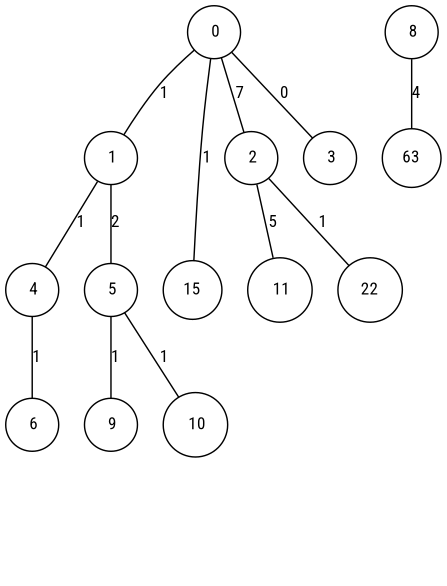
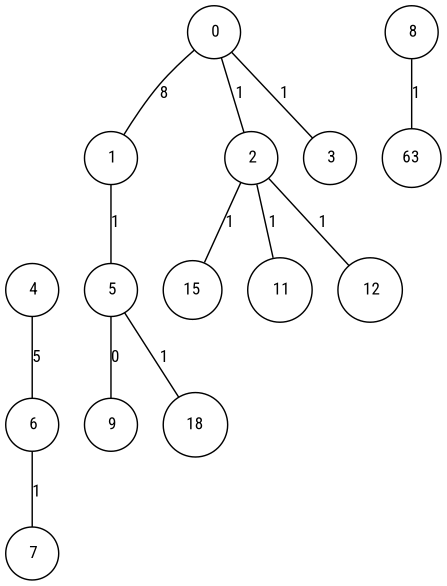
edge "0" -- "1": label "1" -> "8"
edge "0" -- "2": label "7" -> "1"
edge "0" -- "3": label "0" -> "1"
edge "8" -- "63": label "4" -> "1"
edge "0" -- "15": now "2" -- "15"
edge "1" -- "5": label "2" -> "1"
edge "2" -- "11": label "5" -> "1"
edge "1" -- "4": removed, label "1"
node "22": label "22" -> "12"
edge "4" -- "6": label "1" -> "5"
edge "5" -- "9": label "1" -> "0"
node "10": label "10" -> "18"
node "7": added
